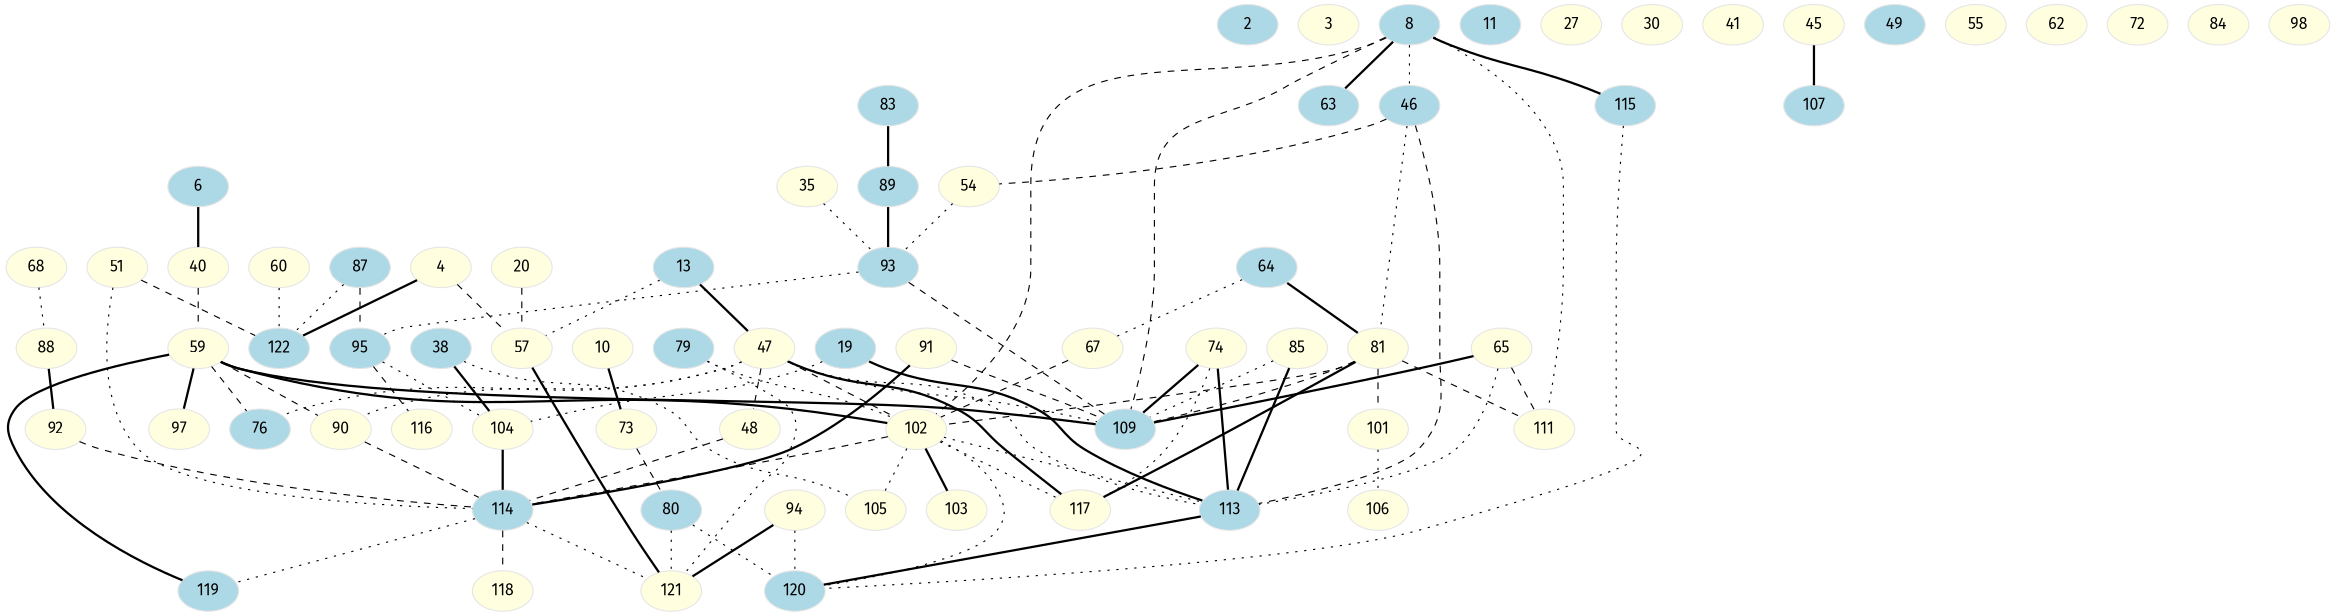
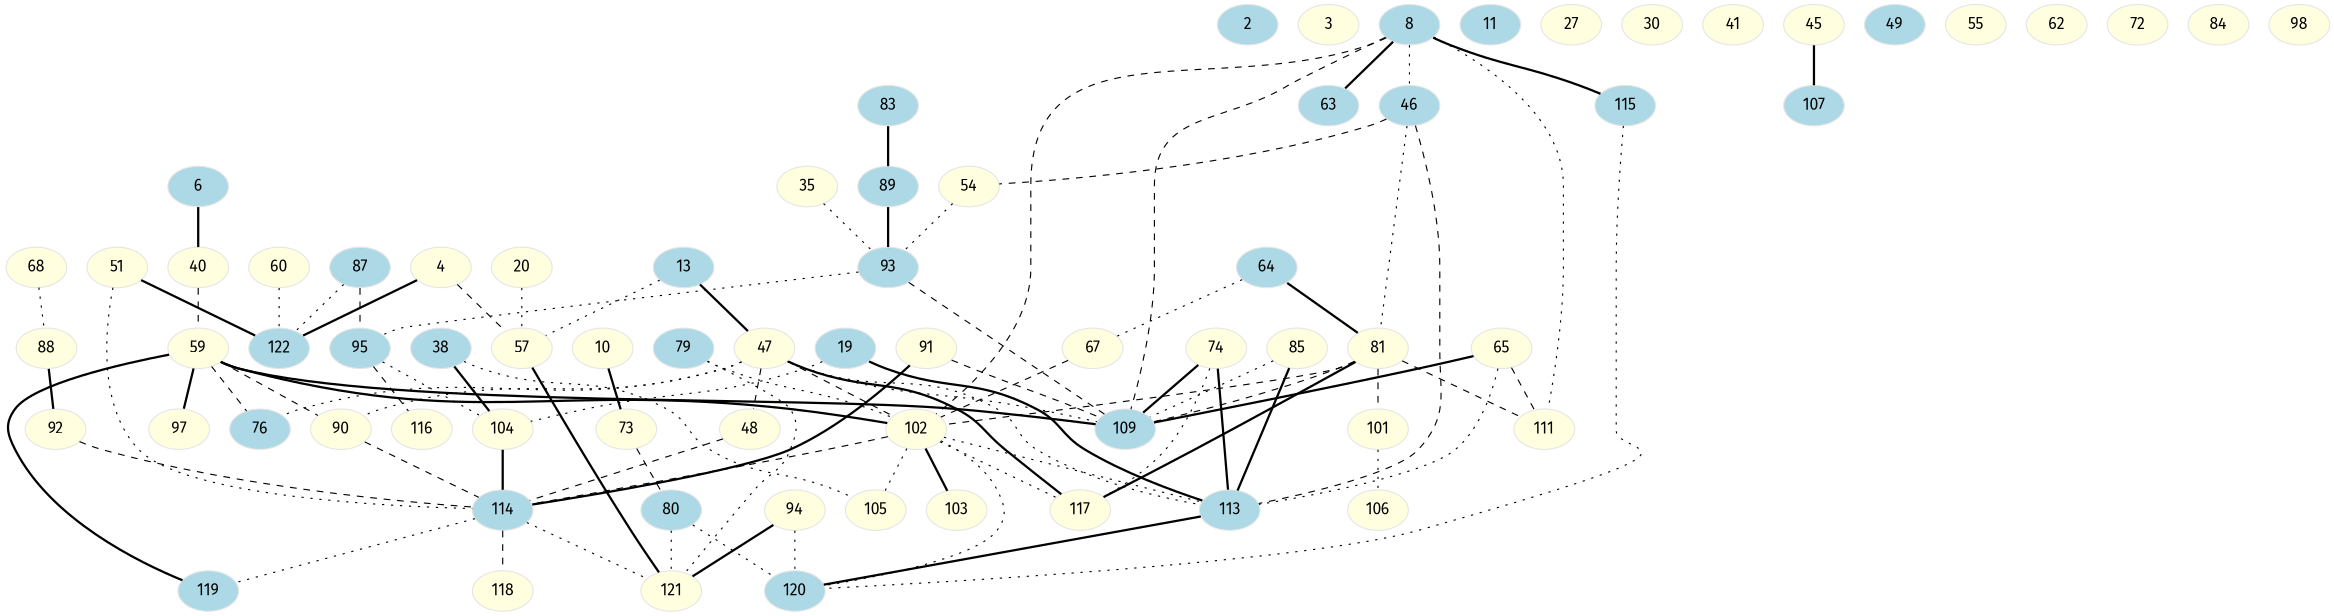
edge "51" -- "122": style dashed -> bold
edge "20" -- "57": style dashed -> dotted
